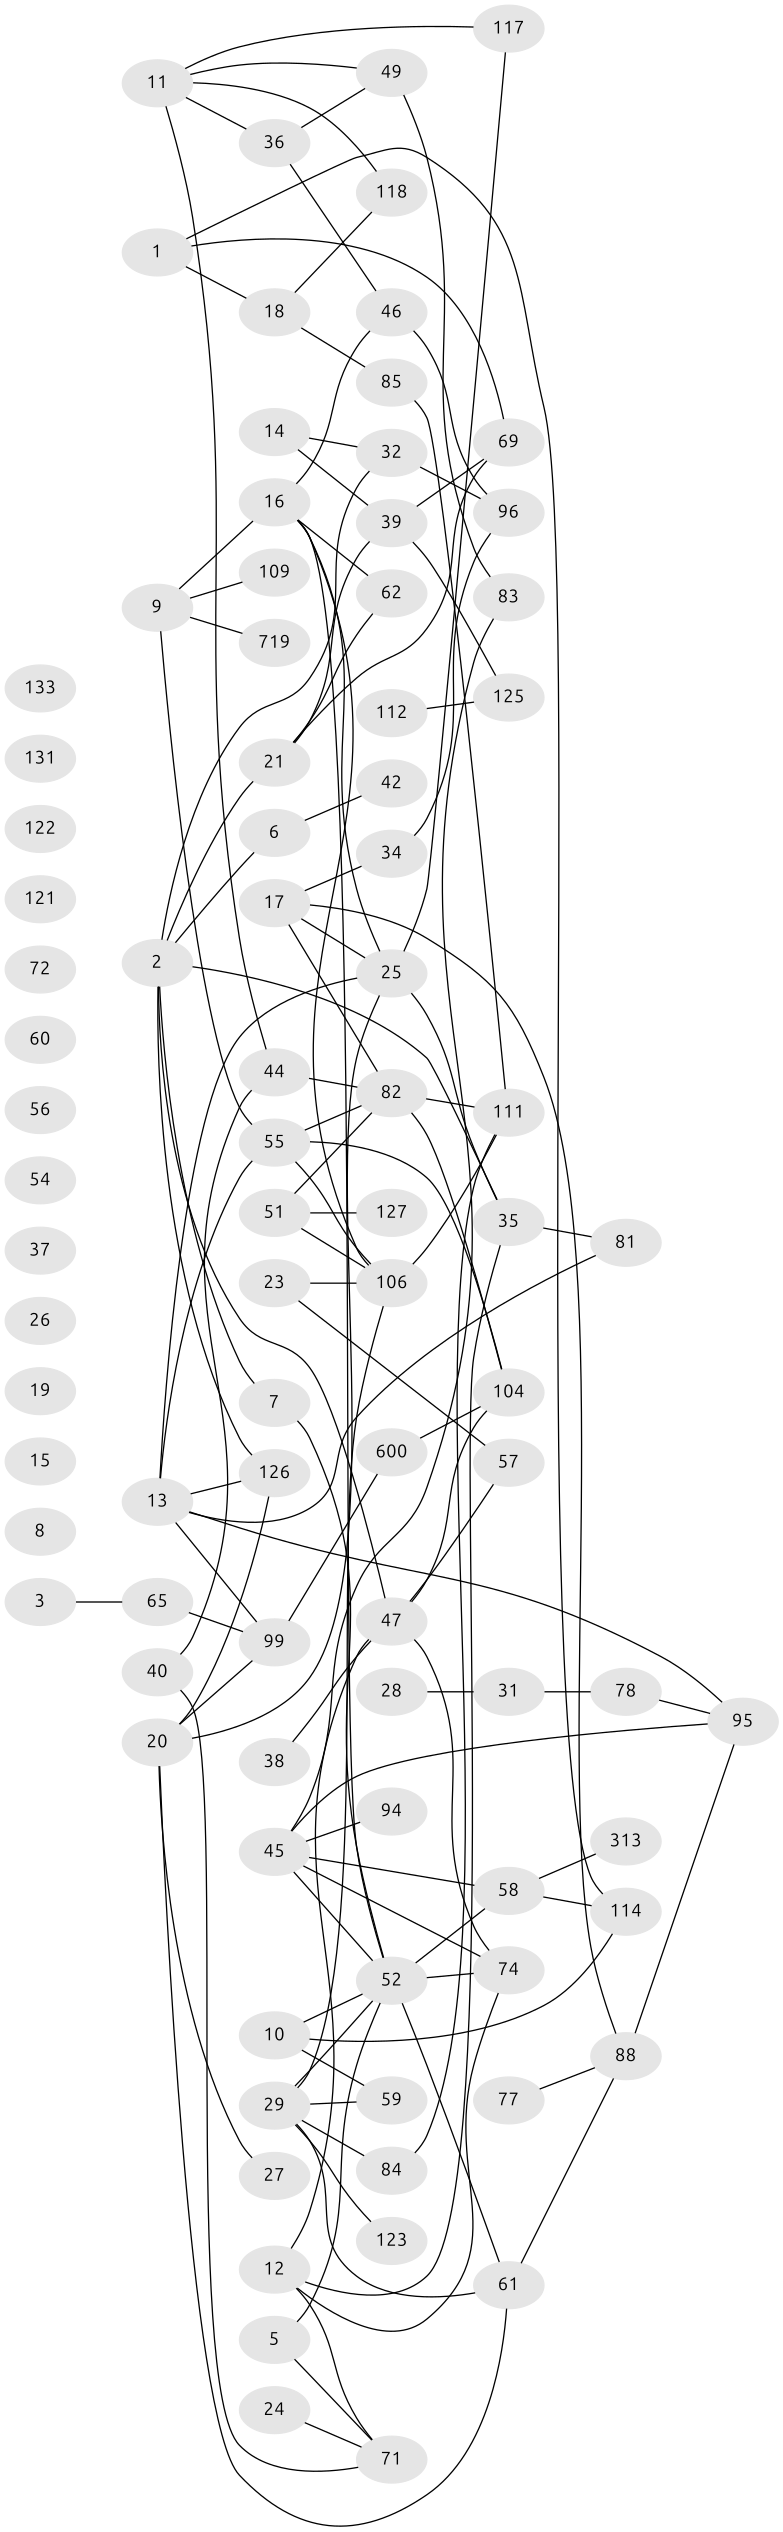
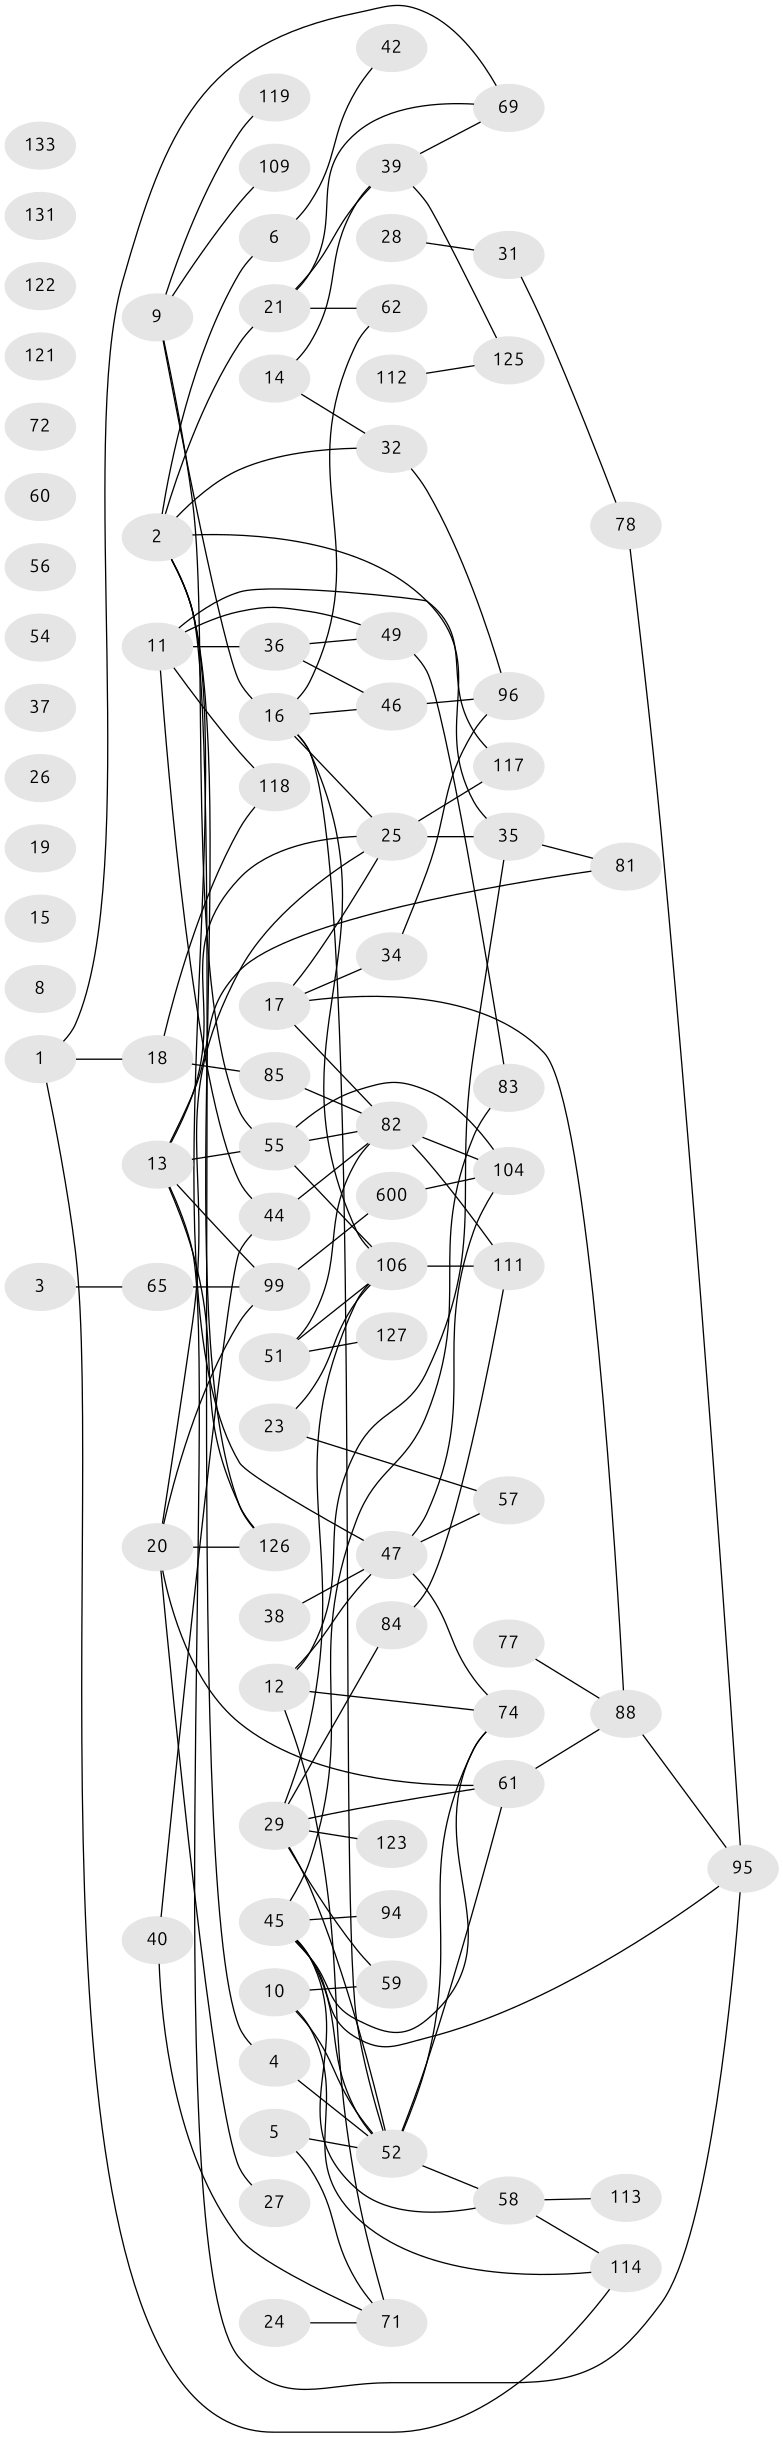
node "719": label "719" -> "119"
edge "85" -- "111": now "85" -- "82"
node "7": label "7" -> "4"
node "313": label "313" -> "113"
